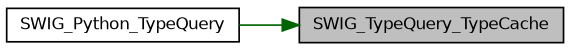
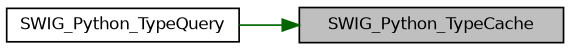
node "SWIG_TypeQuery_TypeCache": label "SWIG_TypeQuery_TypeCache" -> "SWIG_Python_TypeCache"
